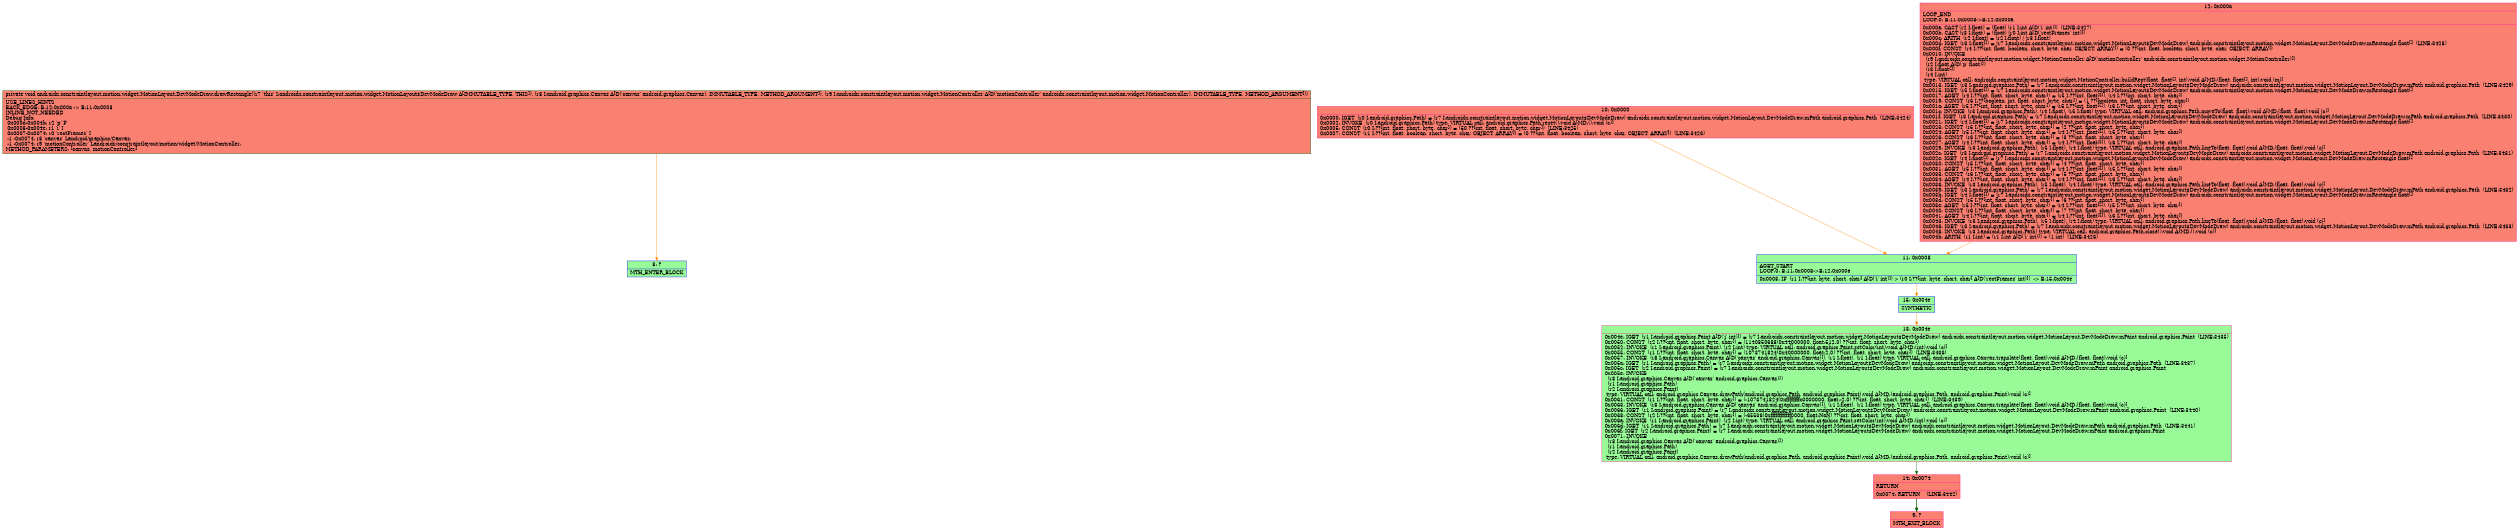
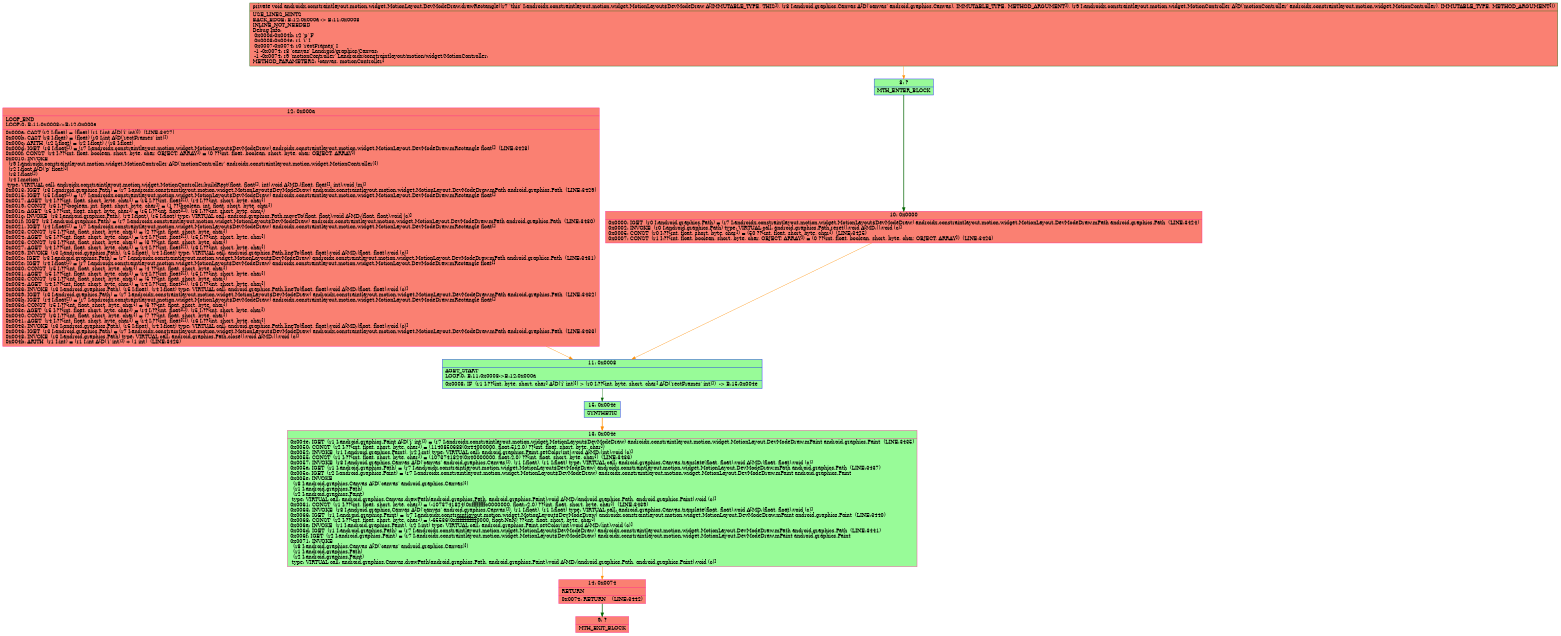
node "12: 0x000a": text "(r4 I:int)" -> "(r4 I:motion)"
edge "8: ?" -> "10: 0x0000": added
edge "11: 0x0008" -> "15: 0x004e": color darkorange -> darkgreen
edge "15: 0x004e" -> "13: 0x004e": style solid -> bold
edge "13: 0x004e" -> "14: 0x0074": color darkgreen -> darkorange
